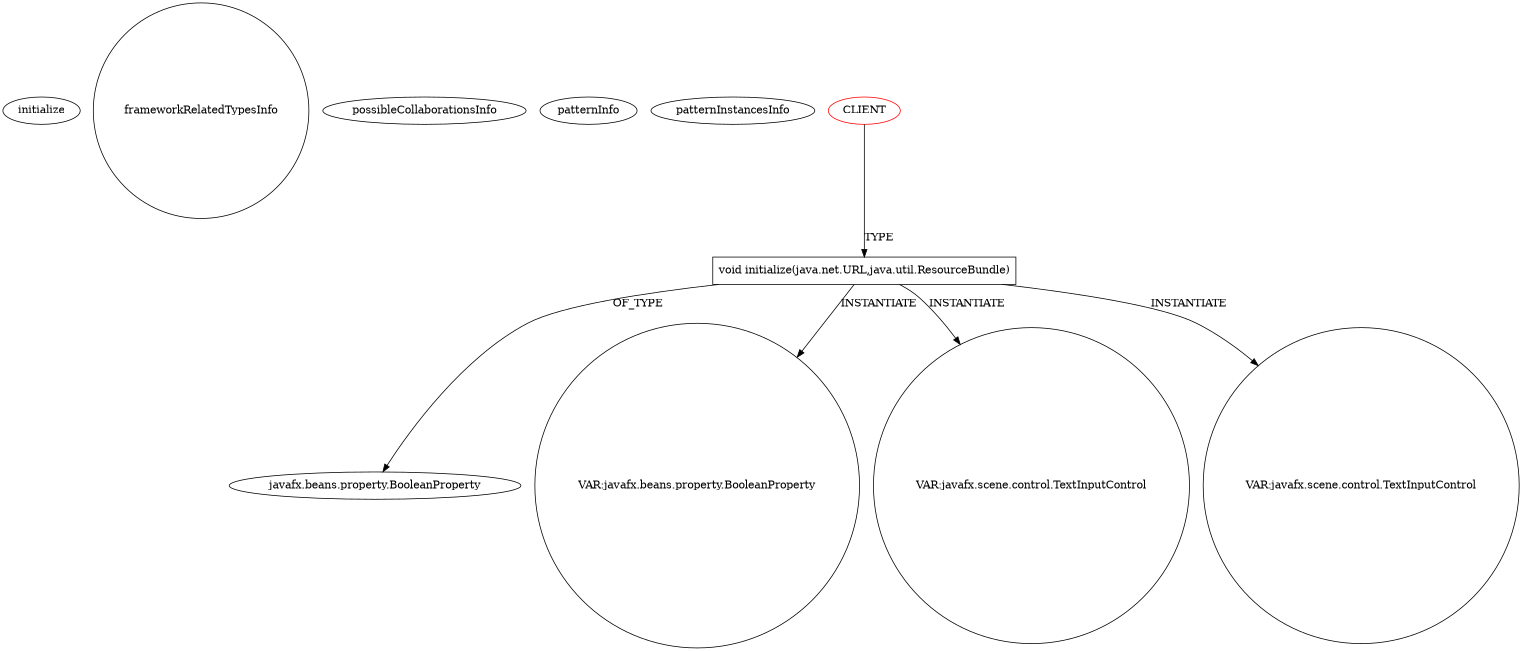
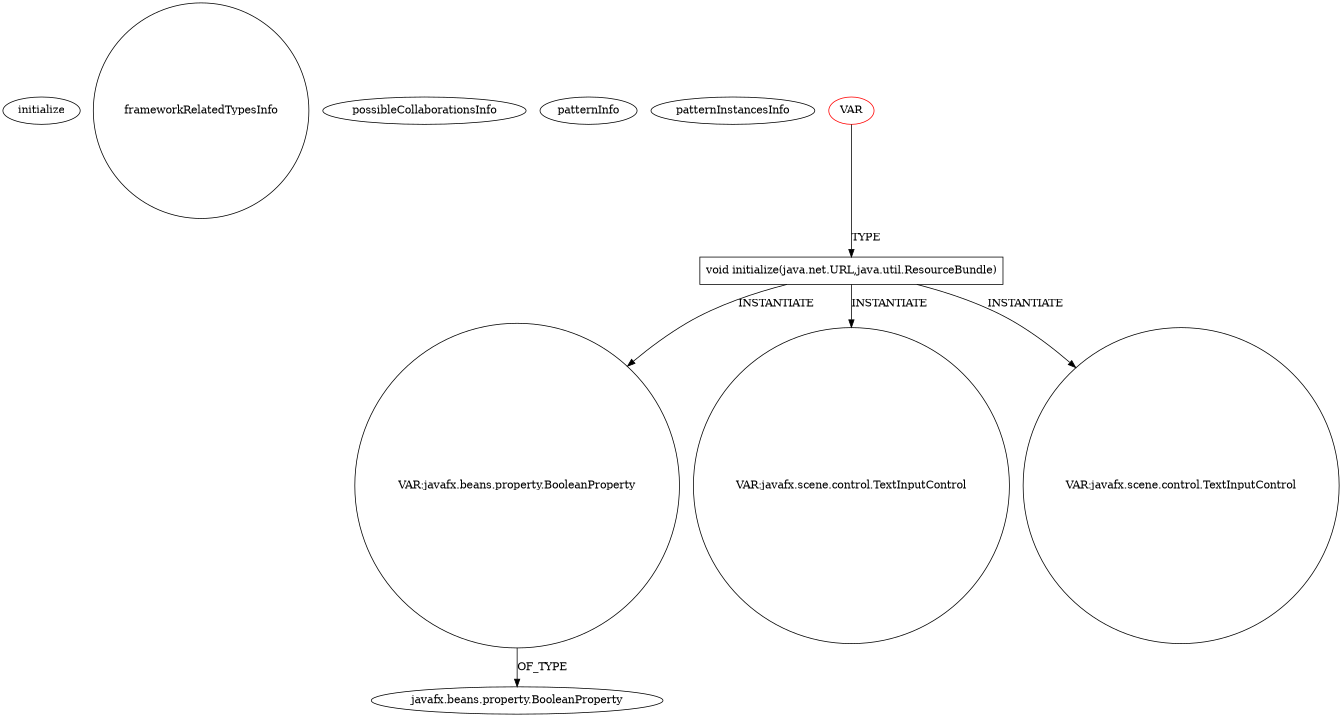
node "CLIENT": label "CLIENT" -> "VAR"
edge "void initialize(java.net.URL,java.util.ResourceBundle)" -> "javafx.beans.property.BooleanProperty": now "VAR:javafx.beans.property.BooleanProperty" -> "javafx.beans.property.BooleanProperty"
